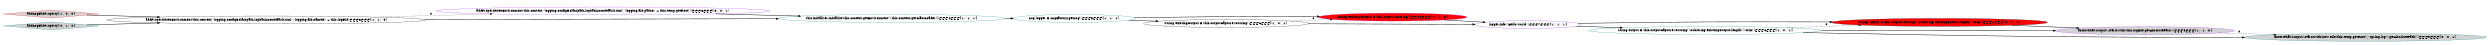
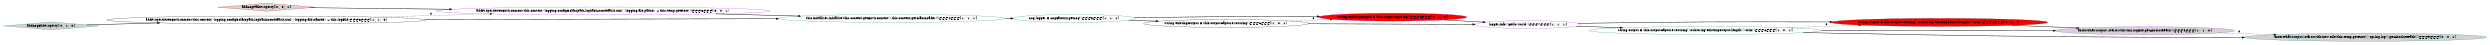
node "addLogPathProperty['0', '0', '1']": added
node "addLogFileProperty['1', '0', '0']": removed
